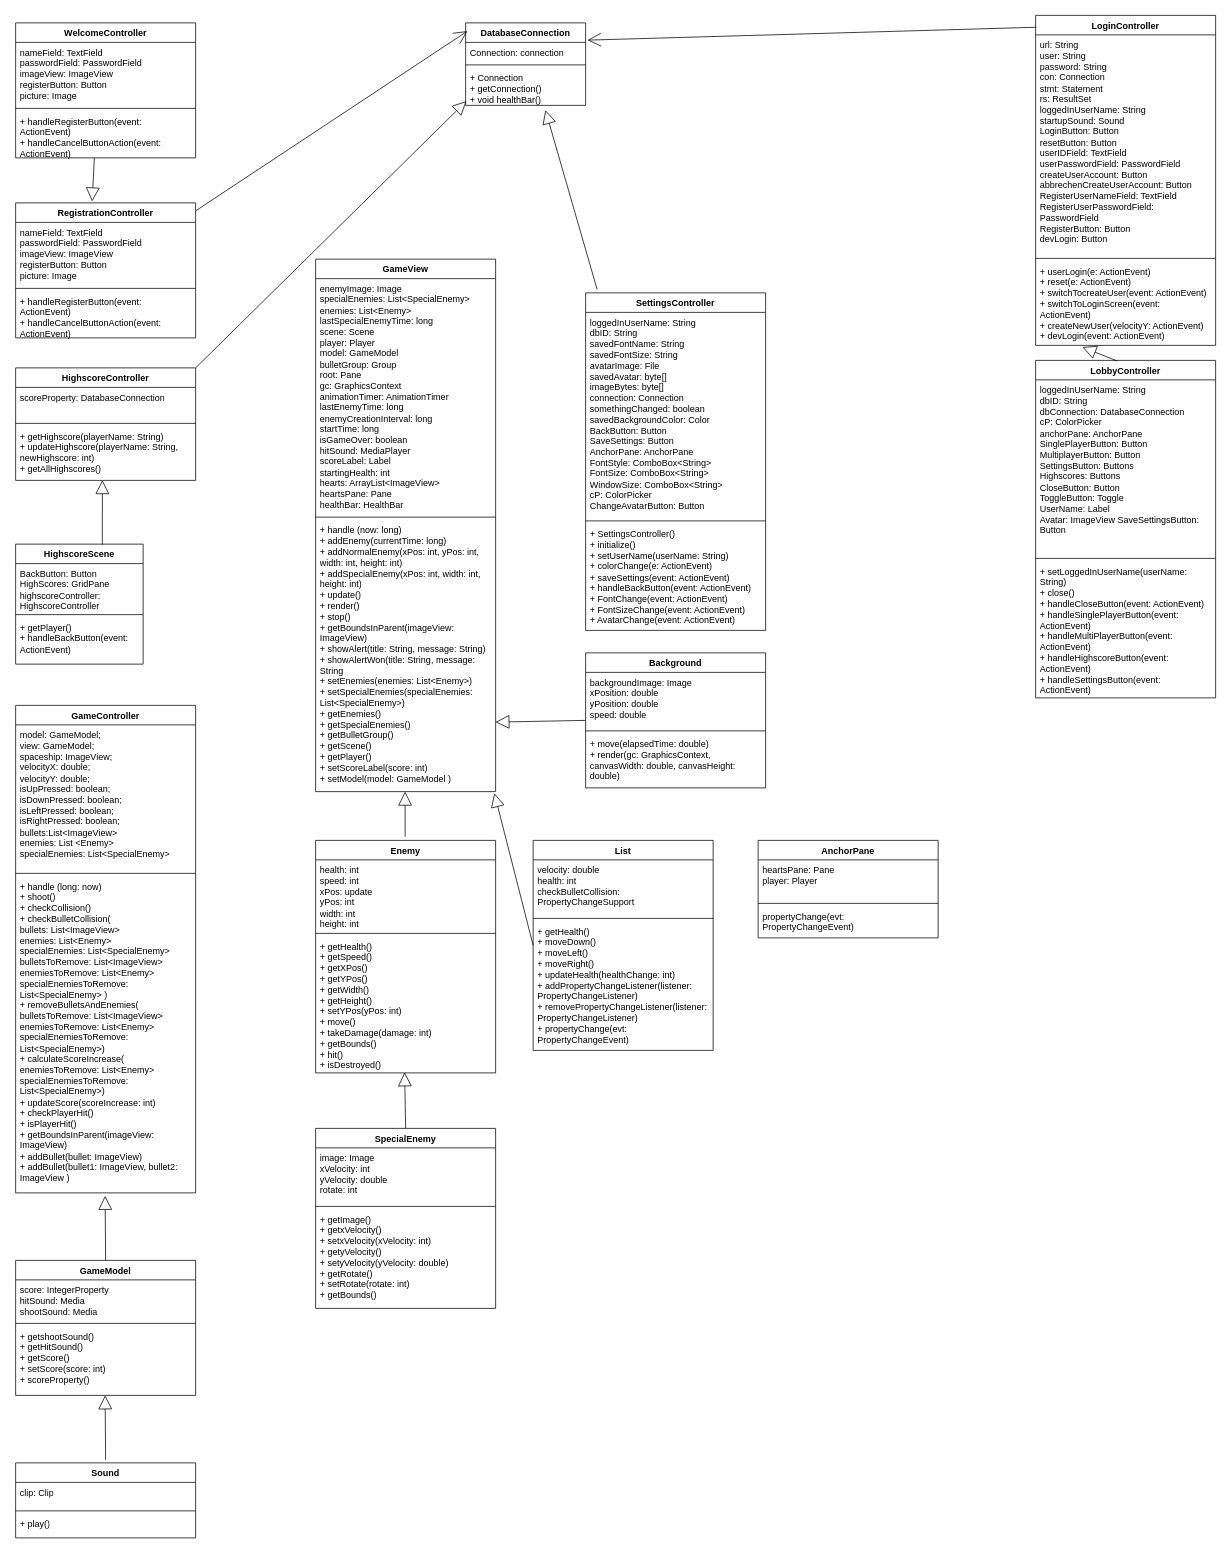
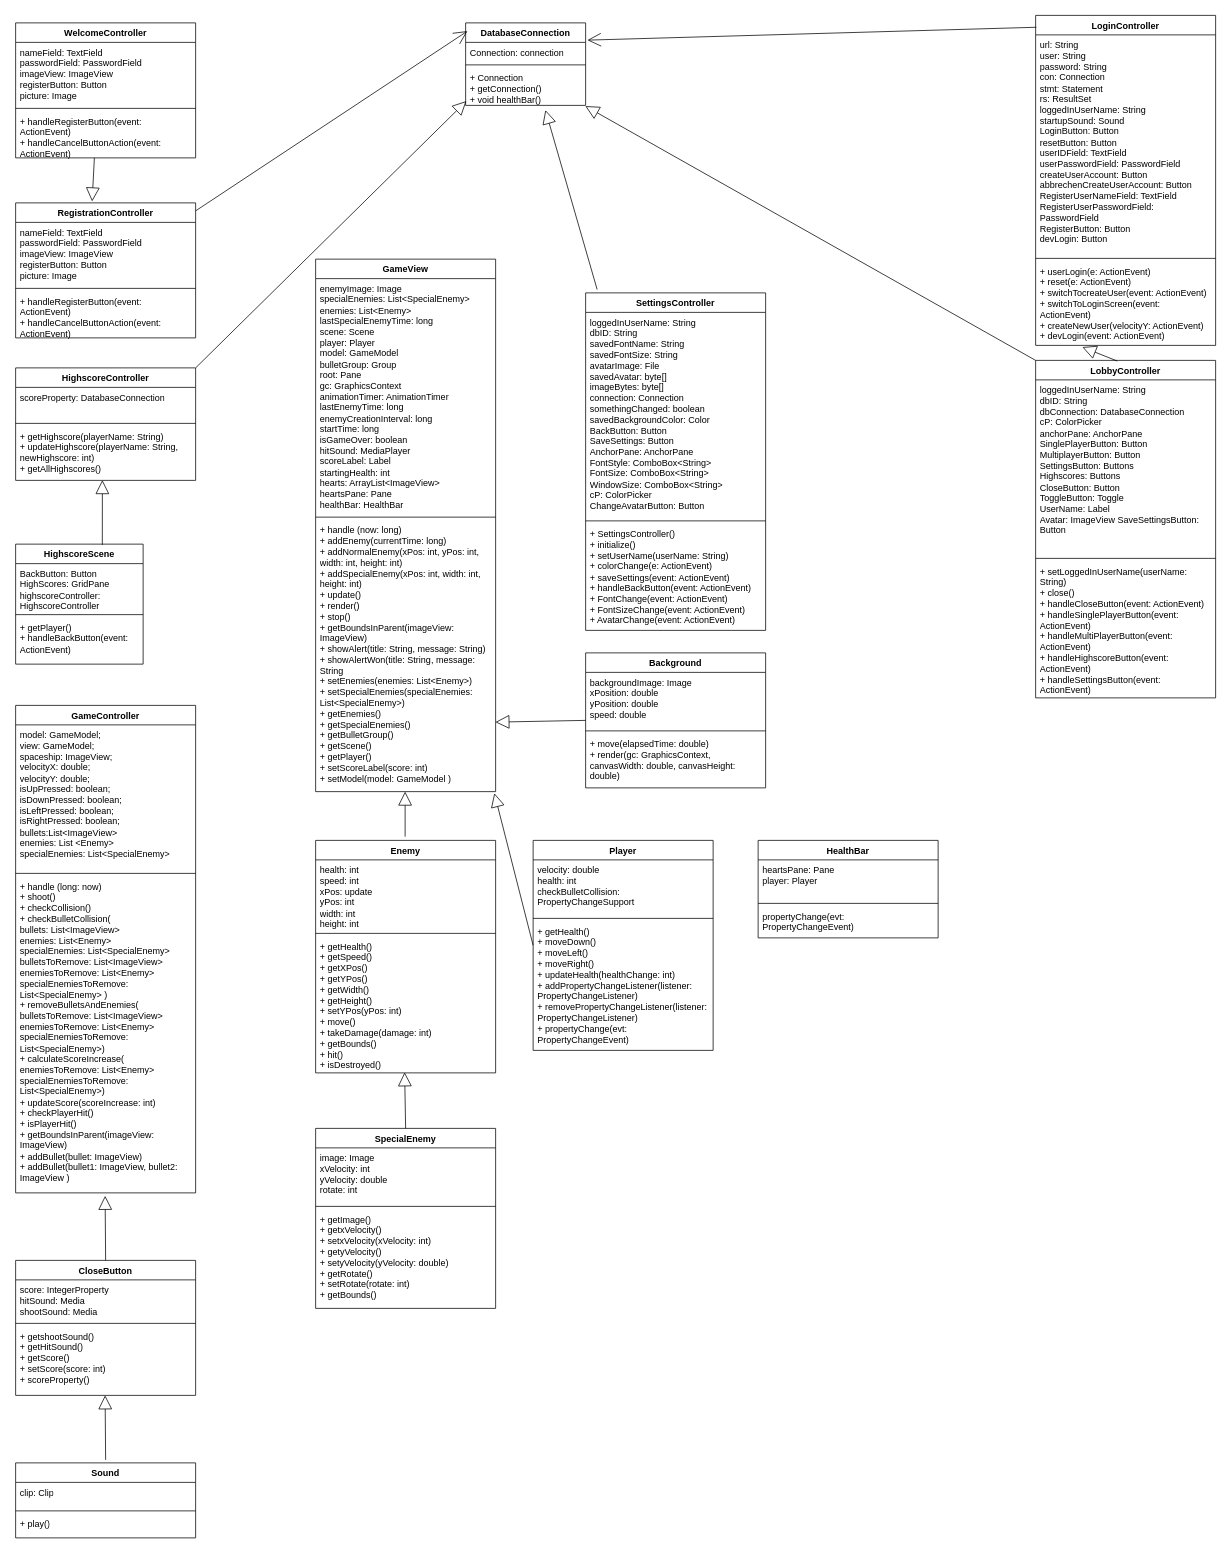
edge "LobbyController" -> "+ Connection + getConnection() + void healthBar()": added
node "List": label "List" -> "Player"
node "AnchorPane": label "AnchorPane" -> "HealthBar"
node "GameModel": label "GameModel" -> "CloseButton"
